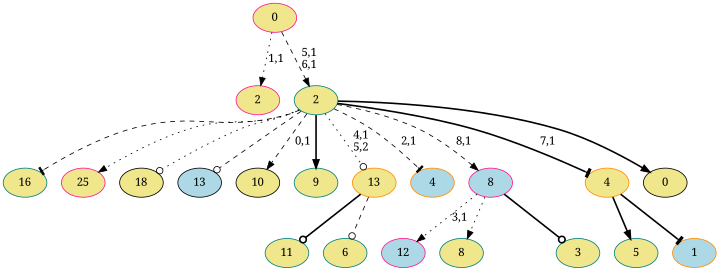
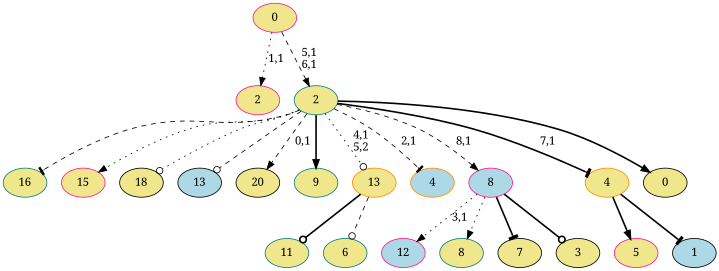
node "25": label "25" -> "15"
node "10": label "10" -> "20"
node "7": added
node "3": color teal -> black
node "5": color teal -> deeppink
node "1": color darkorange -> black
